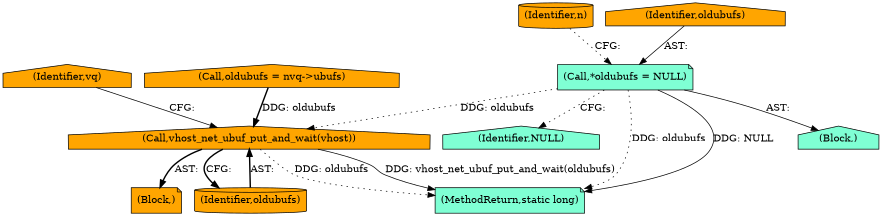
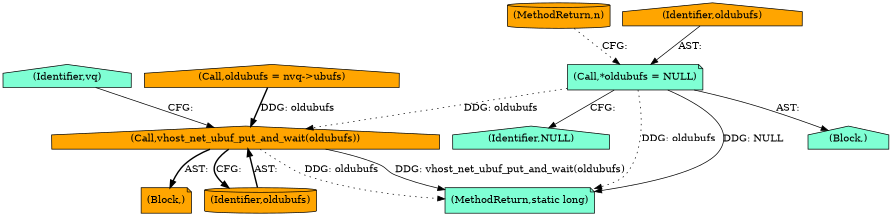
node "(Identifier,n)": label "(Identifier,n)" -> "(MethodReturn,n)"
node "(Identifier,vq)": fillcolor orange -> aquamarine
edge "(Call,*oldubufs = NULL)" -> "(Identifier,NULL)": style dotted -> solid
node "(Call,vhost_net_ubuf_put_and_wait(vhost))": label "(Call,vhost_net_ubuf_put_and_wait(vhost))" -> "(Call,vhost_net_ubuf_put_and_wait(oldubufs))"
